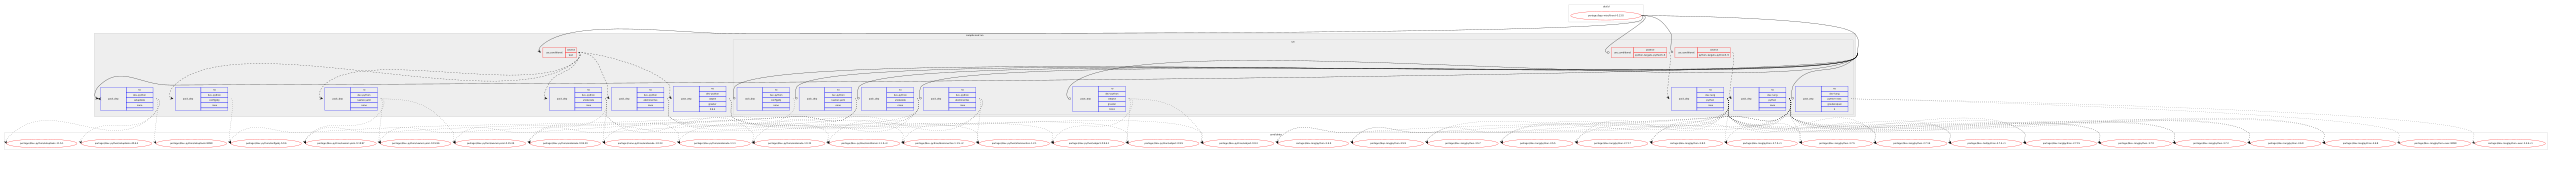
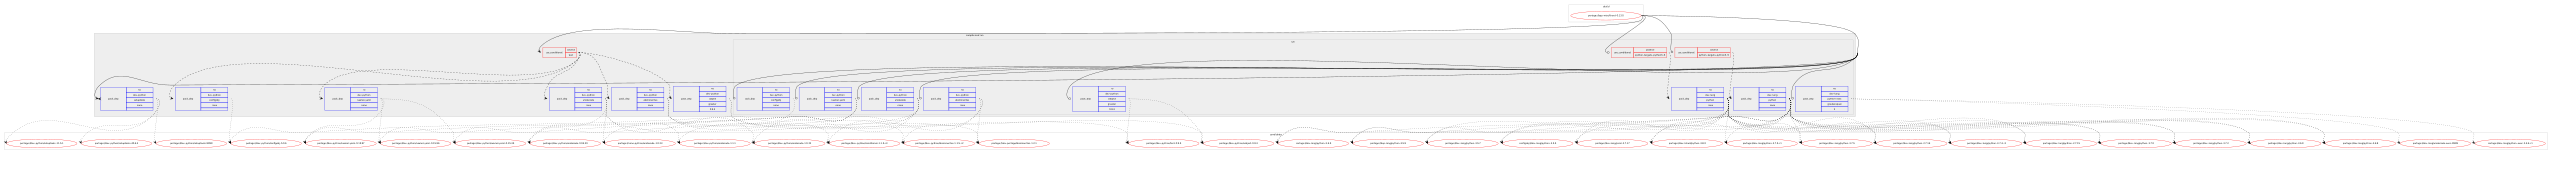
node "portage://dev-python/atomicwrites-1.2.1": label "portage://dev-python/atomicwrites-1.2.1" -> "portage://dev-portage/atomicwrites-1.2.1"
node "portage://dev-python/vobject-0.9.6.1": removed
node "portage://dev-python/vobject-0.9.5": label "portage://dev-python/vobject-0.9.5" -> "portage://dev-python/test-0.9.5"
node "portage://dev-lang/python-3.5.5": label "portage://dev-lang/python-3.5.5" -> "configobj://dev-lang/python-3.5.5"
node "portage://dev-lang/python-2.7.17": label "portage://dev-lang/python-2.7.17" -> "portage://dev-lang/yaml-2.7.17"
node "portage://dev-lang/python-3.8.0": label "portage://dev-lang/python-3.8.0" -> "portage://dev-khard/python-3.8.0"
node "portage://dev-test/python-3.7.4-r1": label "portage://dev-test/python-3.7.4-r1" -> "portage://dev-lang/python-3.7.4-r1"
node "portage://dev-lang/python-exec-9999": label "portage://dev-lang/python-exec-9999" -> "portage://dev-lang/unidecode-exec-9999"
